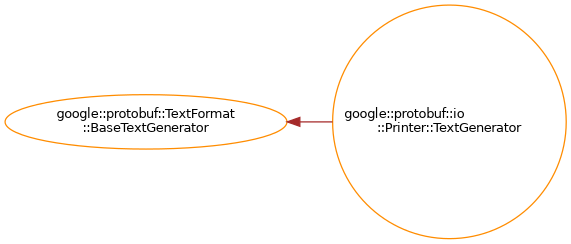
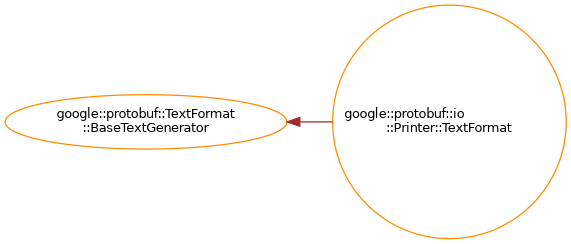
node "google::protobuf::io ::Printer::TextGenerator": label "google::protobuf::io ::Printer::TextGenerator" -> "google::protobuf::io ::Printer::TextFormat"
